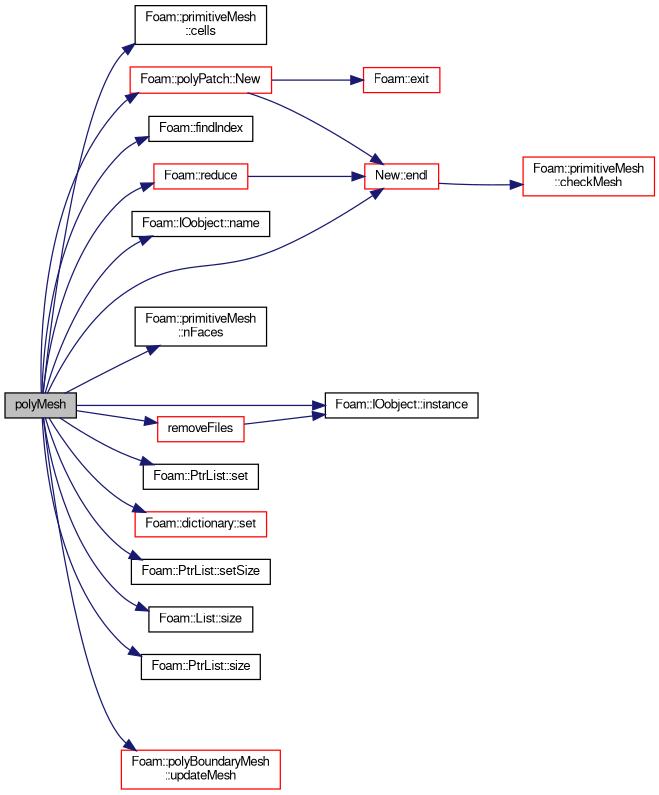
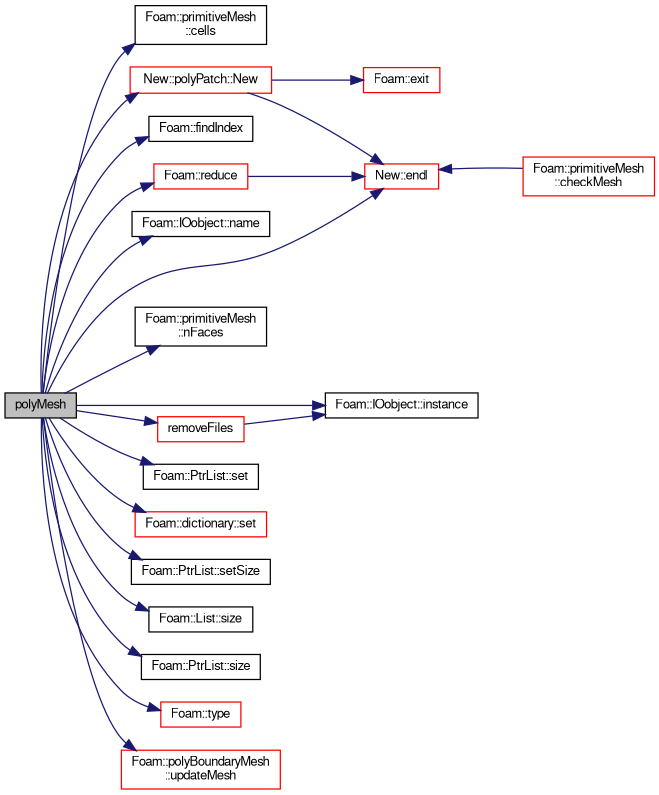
node "Foam::polyPatch::New": label "Foam::polyPatch::New" -> "New::polyPatch::New"
edge "New::endl" -> "Foam::primitiveMesh ::checkMesh": reversed
node "Foam::type": added
